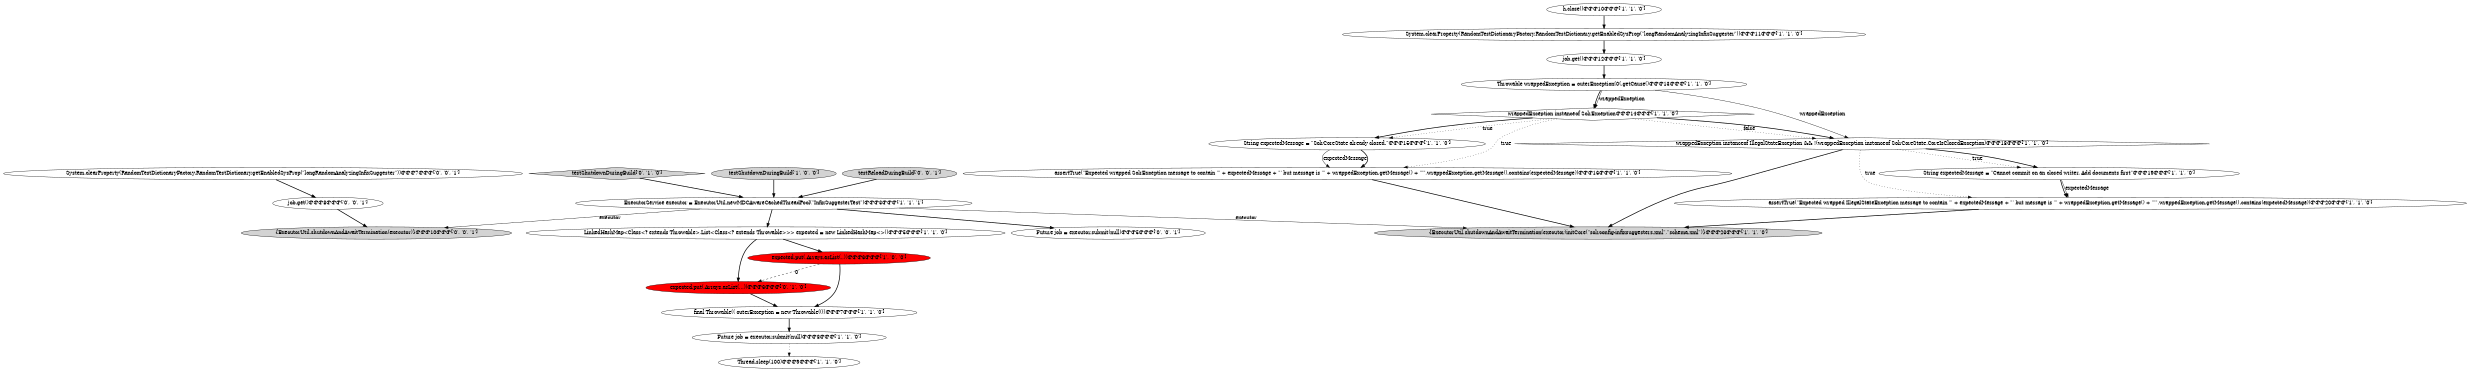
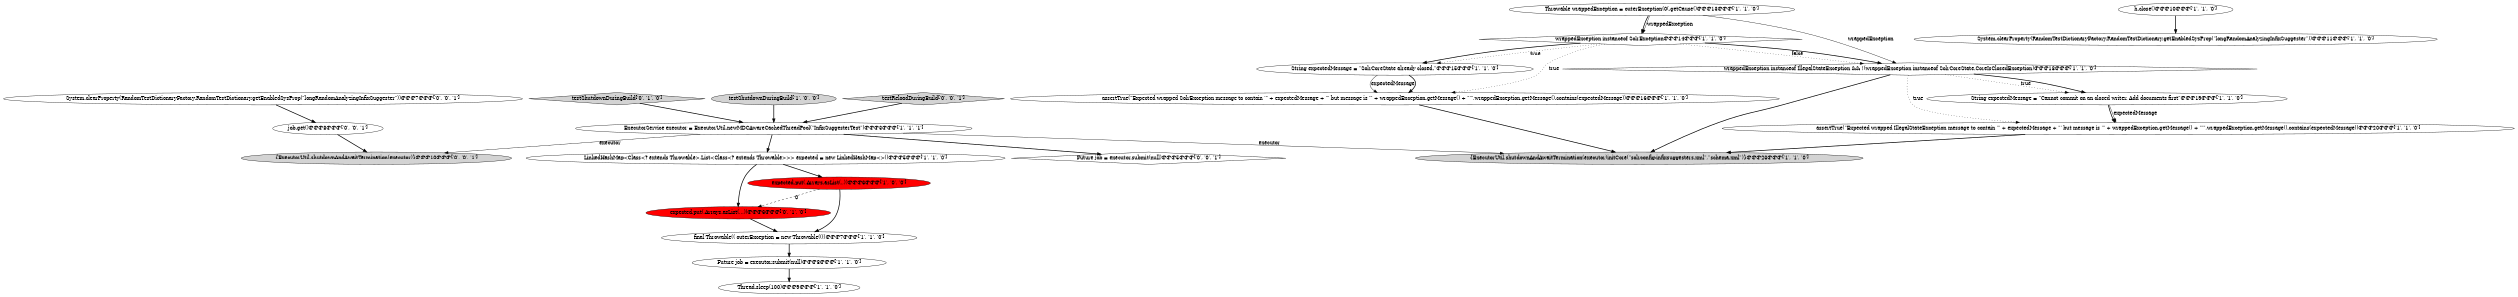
node "job.get()@@@12@@@['1', '1', '0']": removed
node "testReloadDuringBuild['0', '0', '1']": shape ellipse -> diamond
node "Future job = executor.submit(null)@@@5@@@['0', '0', '1']": shape ellipse -> diamond
edge "Future job = executor.submit(null)@@@8@@@['1', '1', '0']" -> "Thread.sleep(100)@@@9@@@['1', '1', '0']": style dotted -> bold
